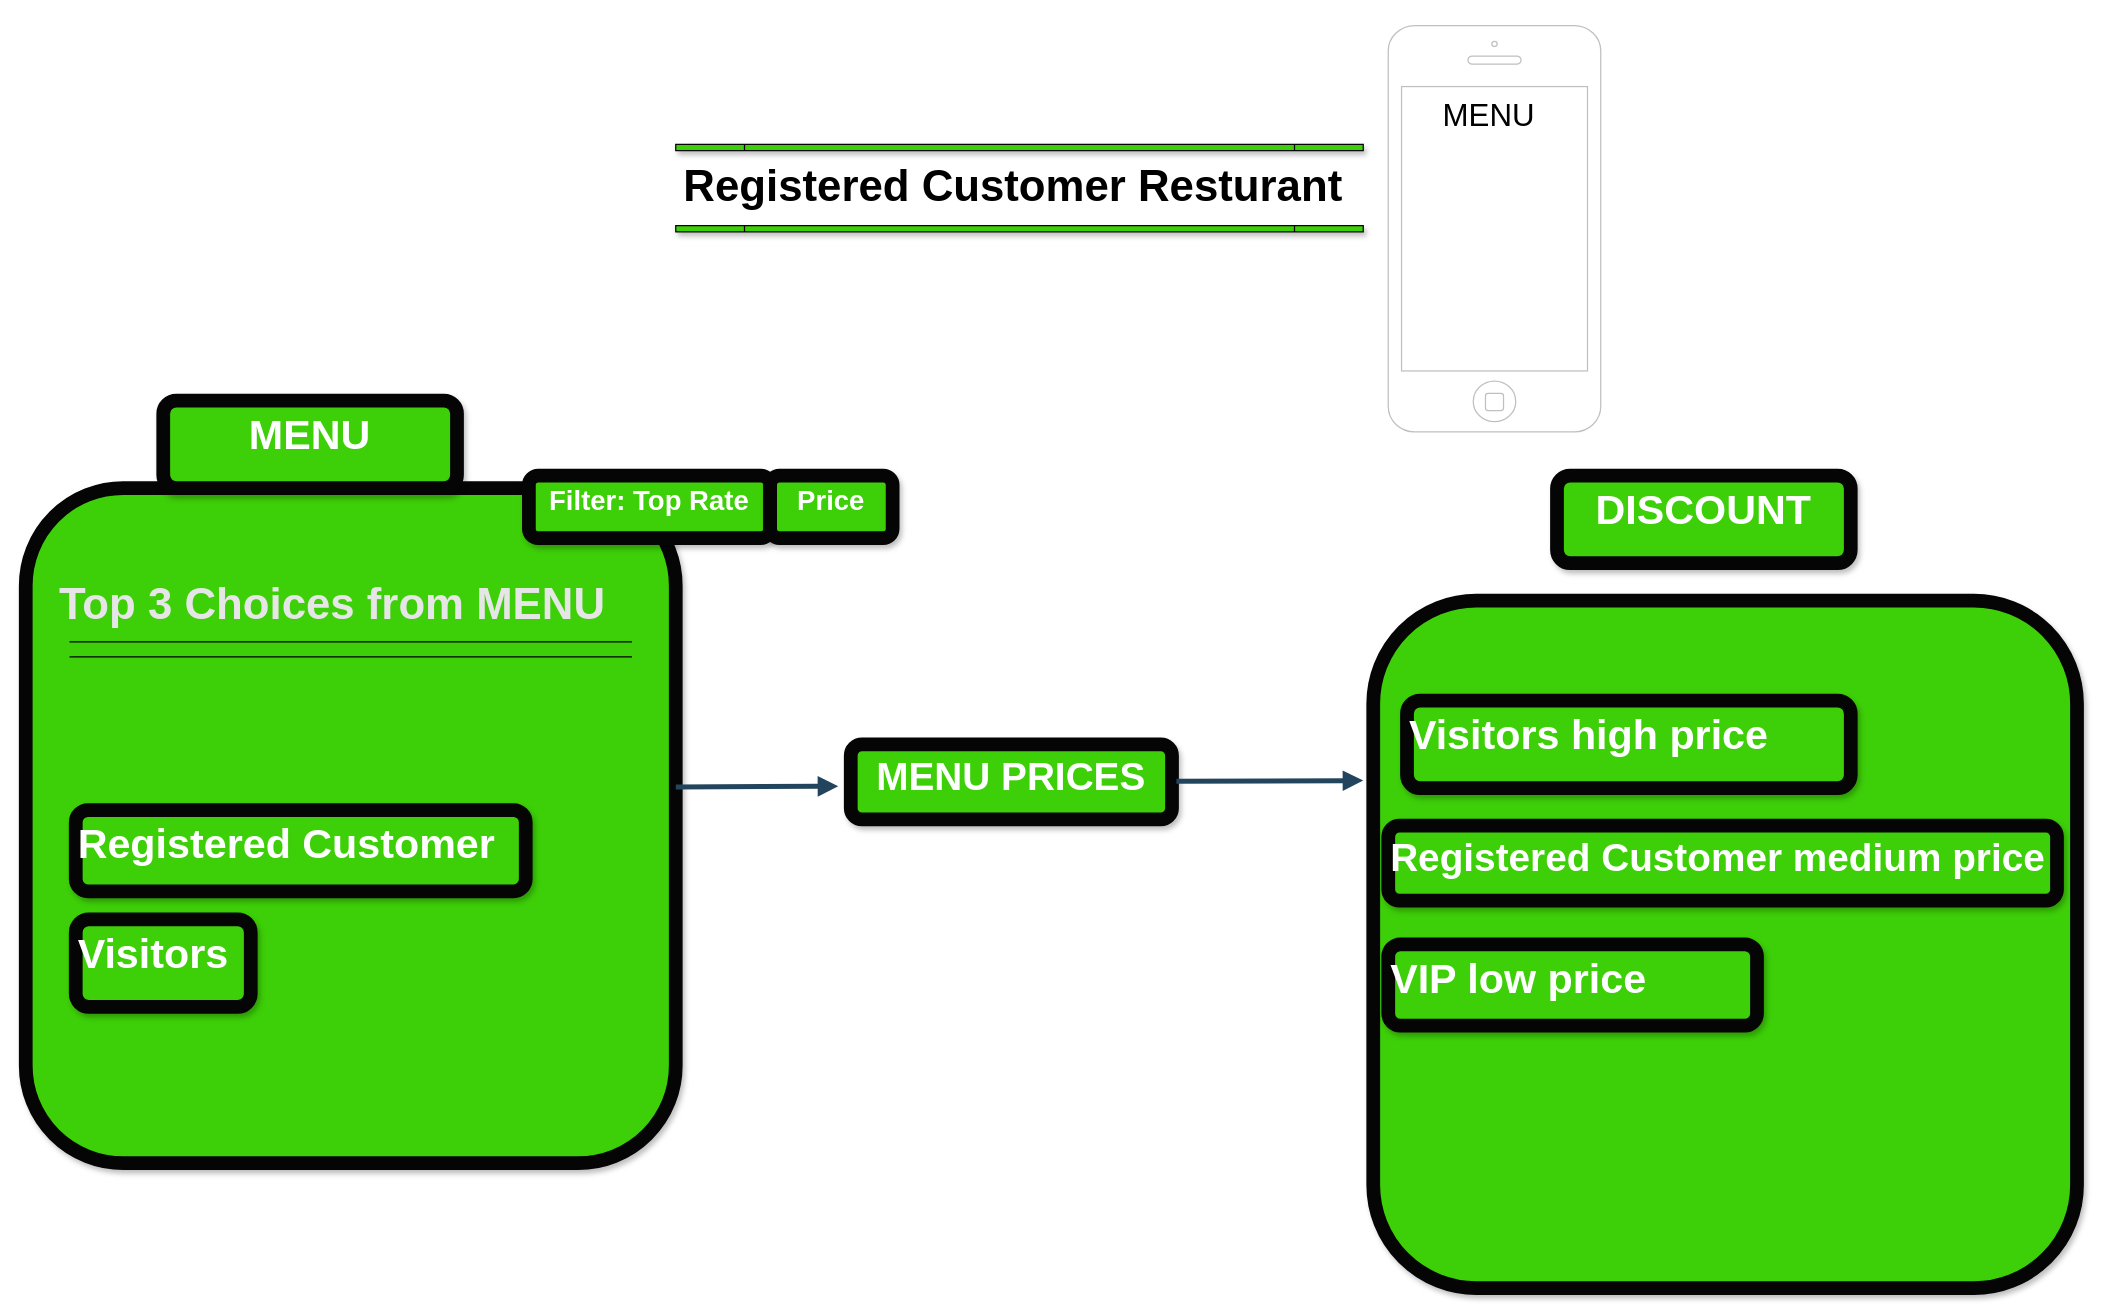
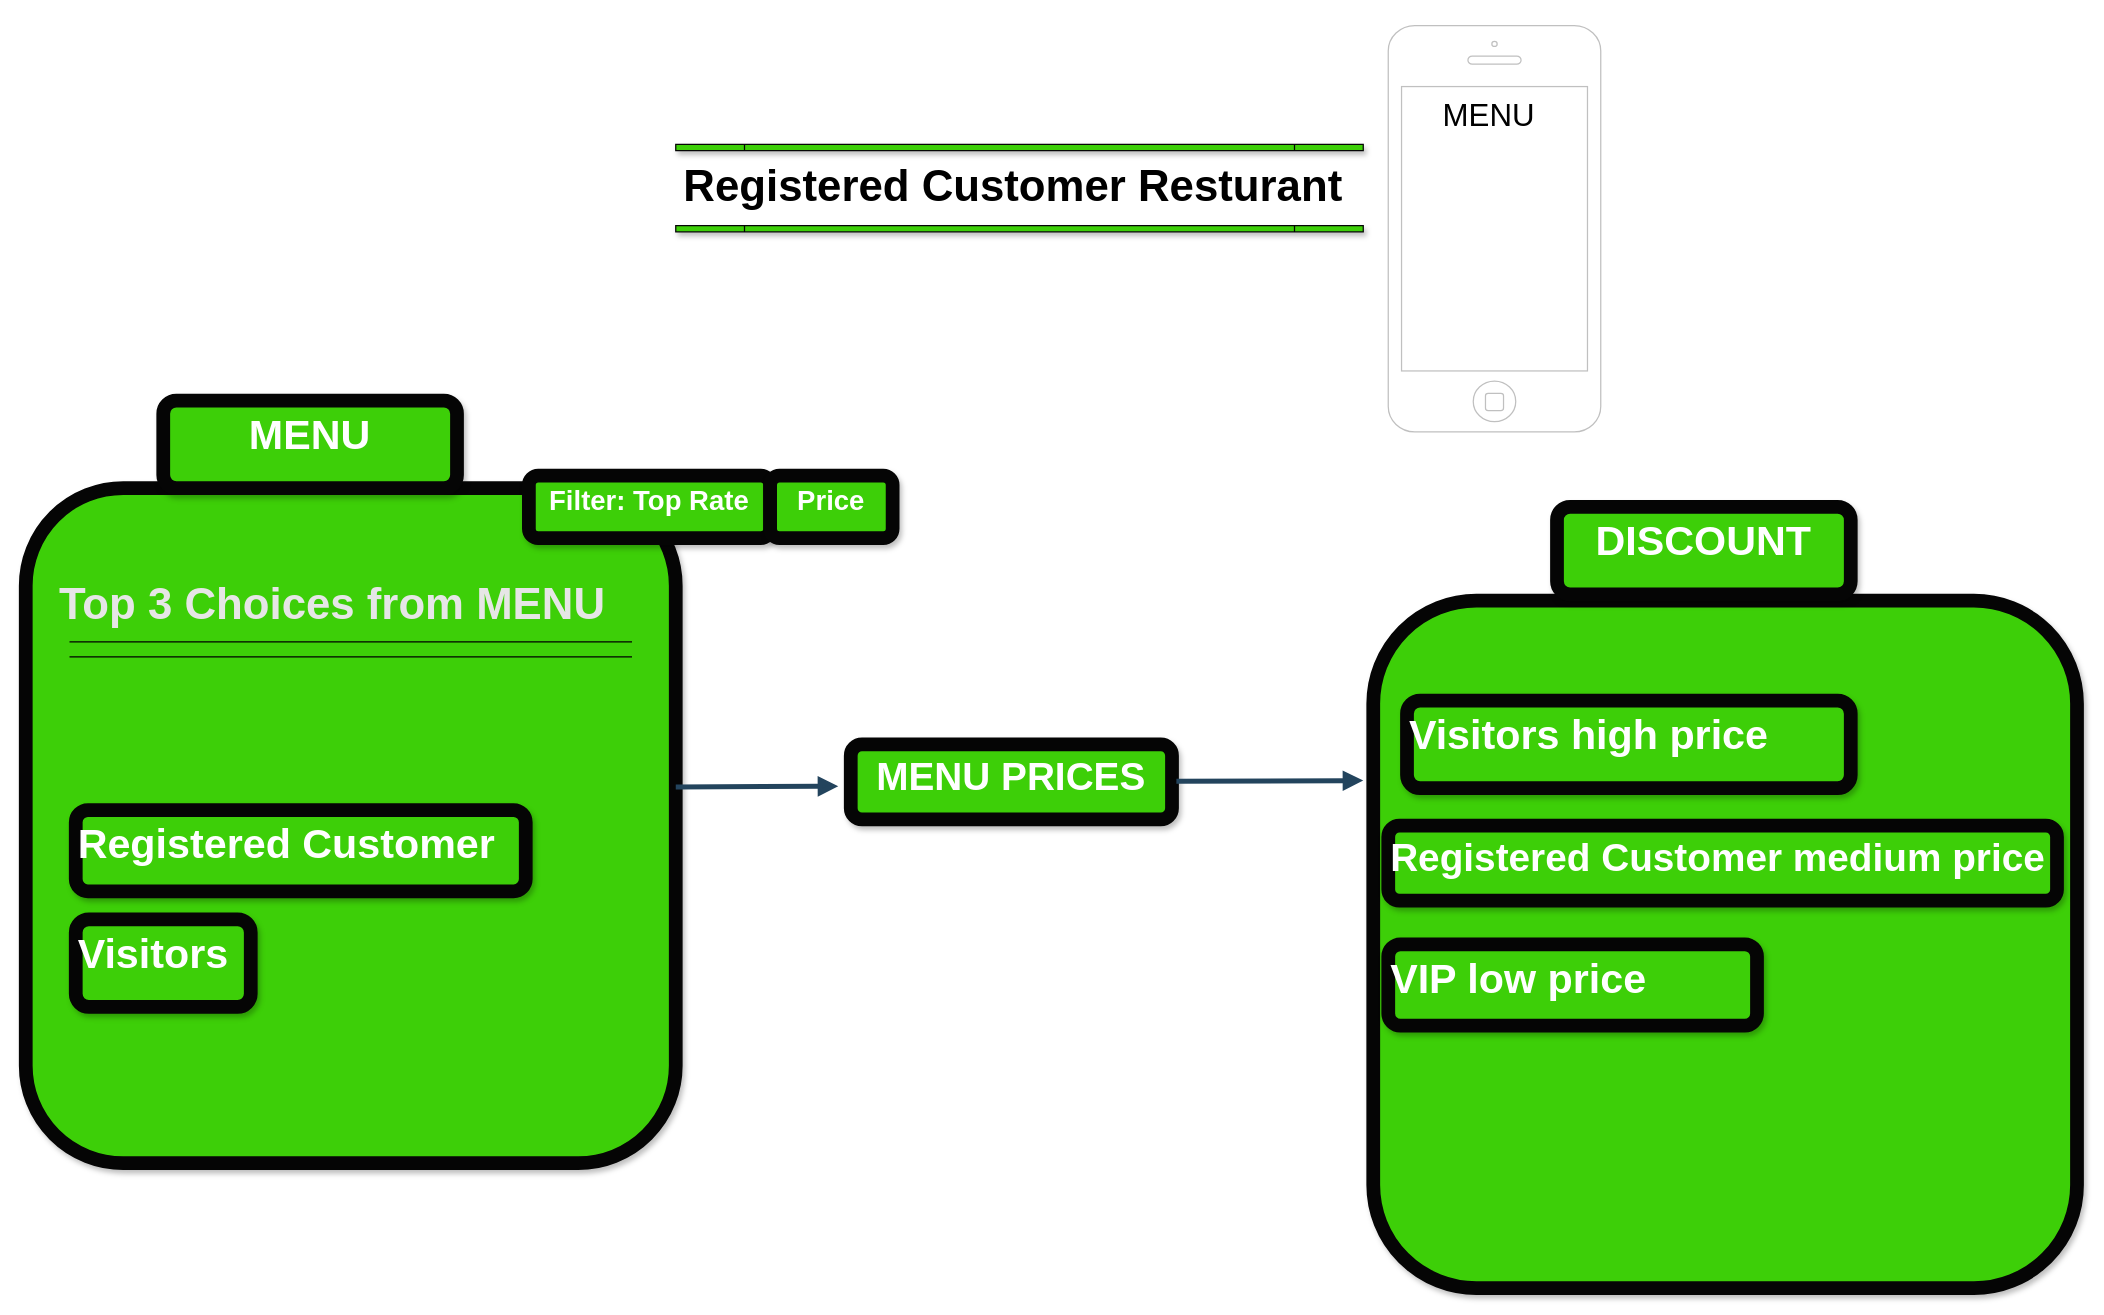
node "DISCOUNT": moved (1704, 519) -> (1704, 551)
